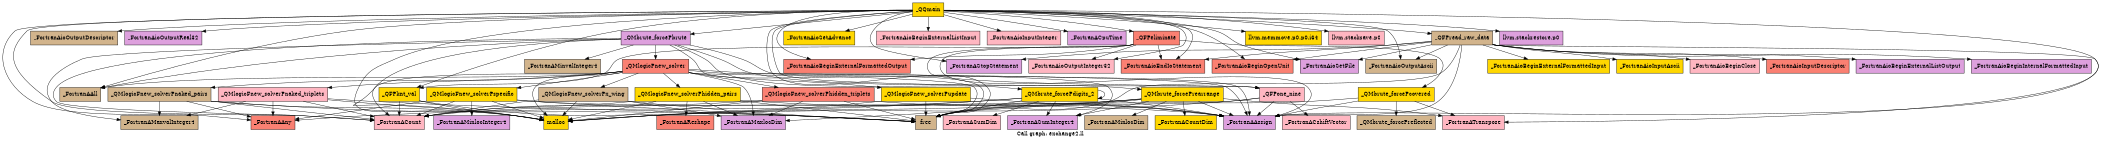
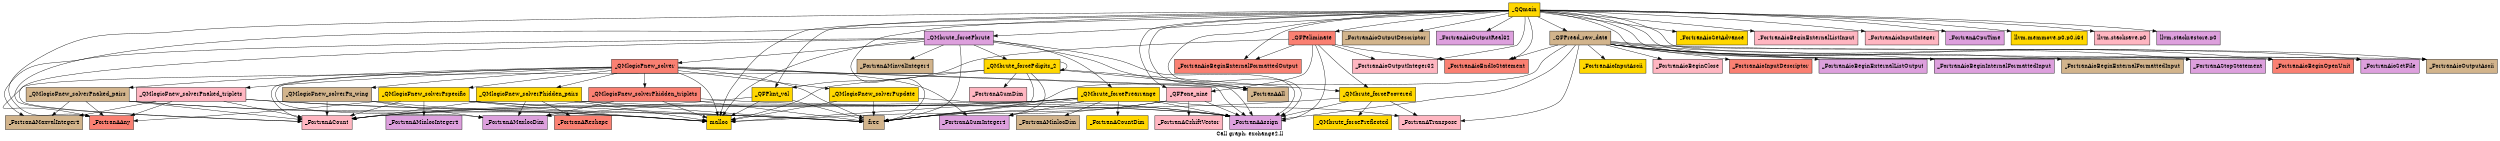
node "_FortranAioBeginExternalFormattedInput": fillcolor gold -> tan
edge "_QMbrute_forcePdigits_2" -> "_QMbrute_forcePcovered": added
edge "_QMlogicFnew_solverPx_wing" -> "free": removed
node "_QMbrute_forcePreflected": fillcolor tan -> gold
